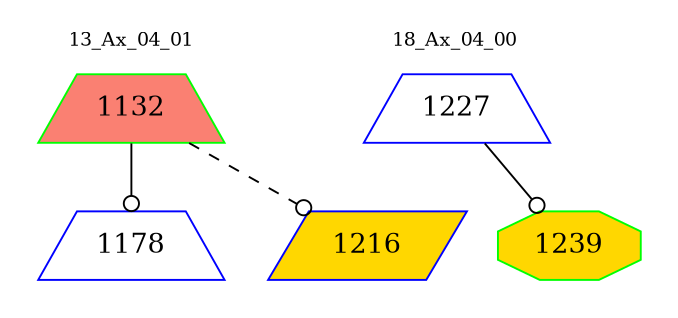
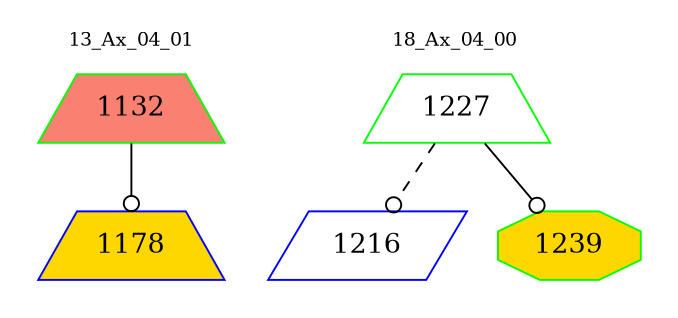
node "1227": color blue -> green
edge "1132" -> "1216": now "1227" -> "1216"
node "1178": fillcolor white -> gold
node "1216": fillcolor gold -> white
